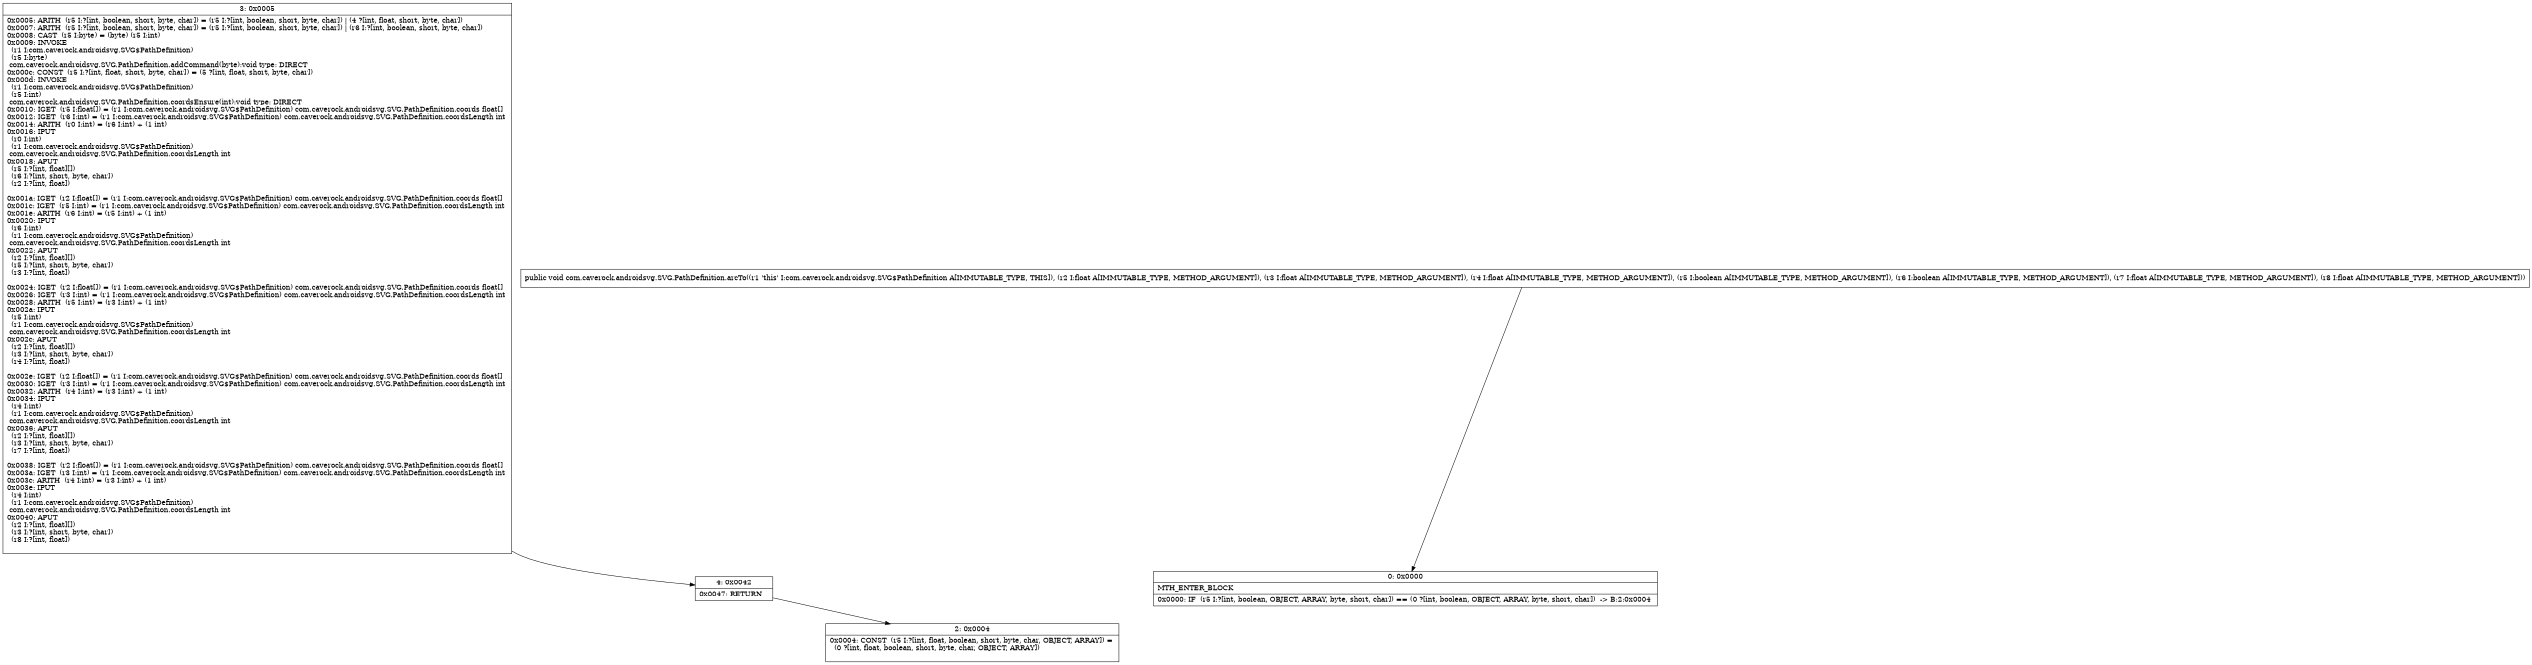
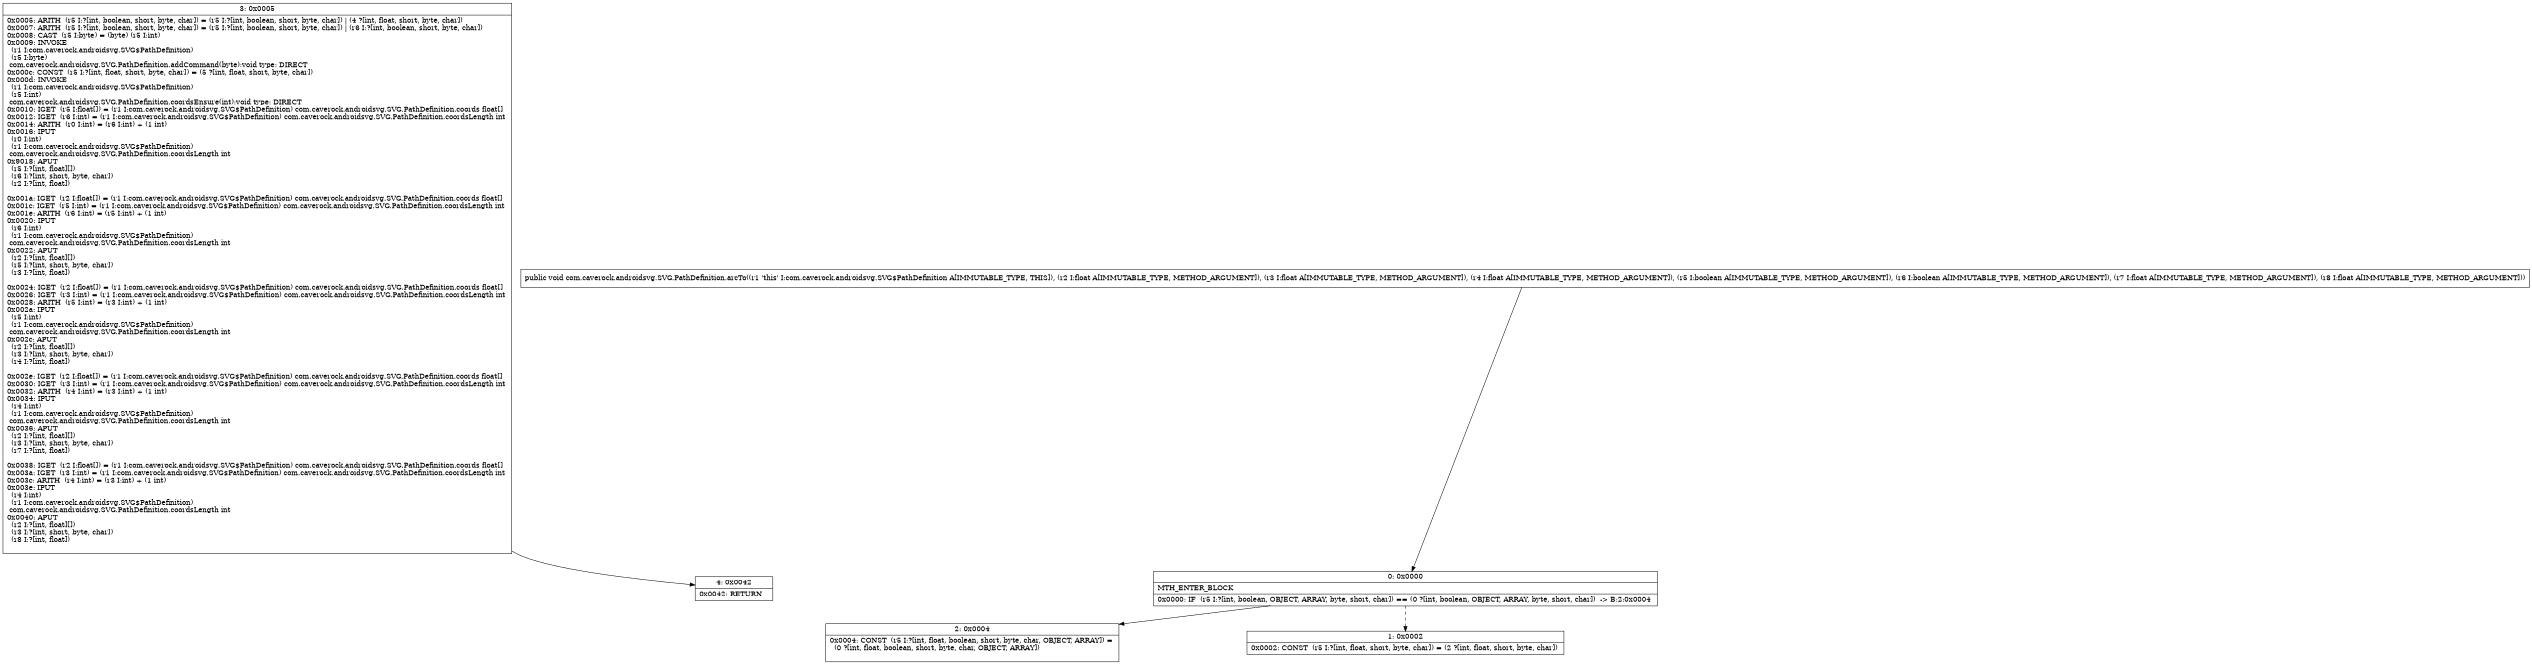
node "3: 0x0005": text "0x0018: APUT" -> "0x9018: APUT"
node "4: 0x0042": text "0x0047: RETURN" -> "0x0042: RETURN"
edge "4: 0x0042" -> "2: 0x0004": now "0: 0x0000" -> "2: 0x0004"
node "1: 0x0002": added
